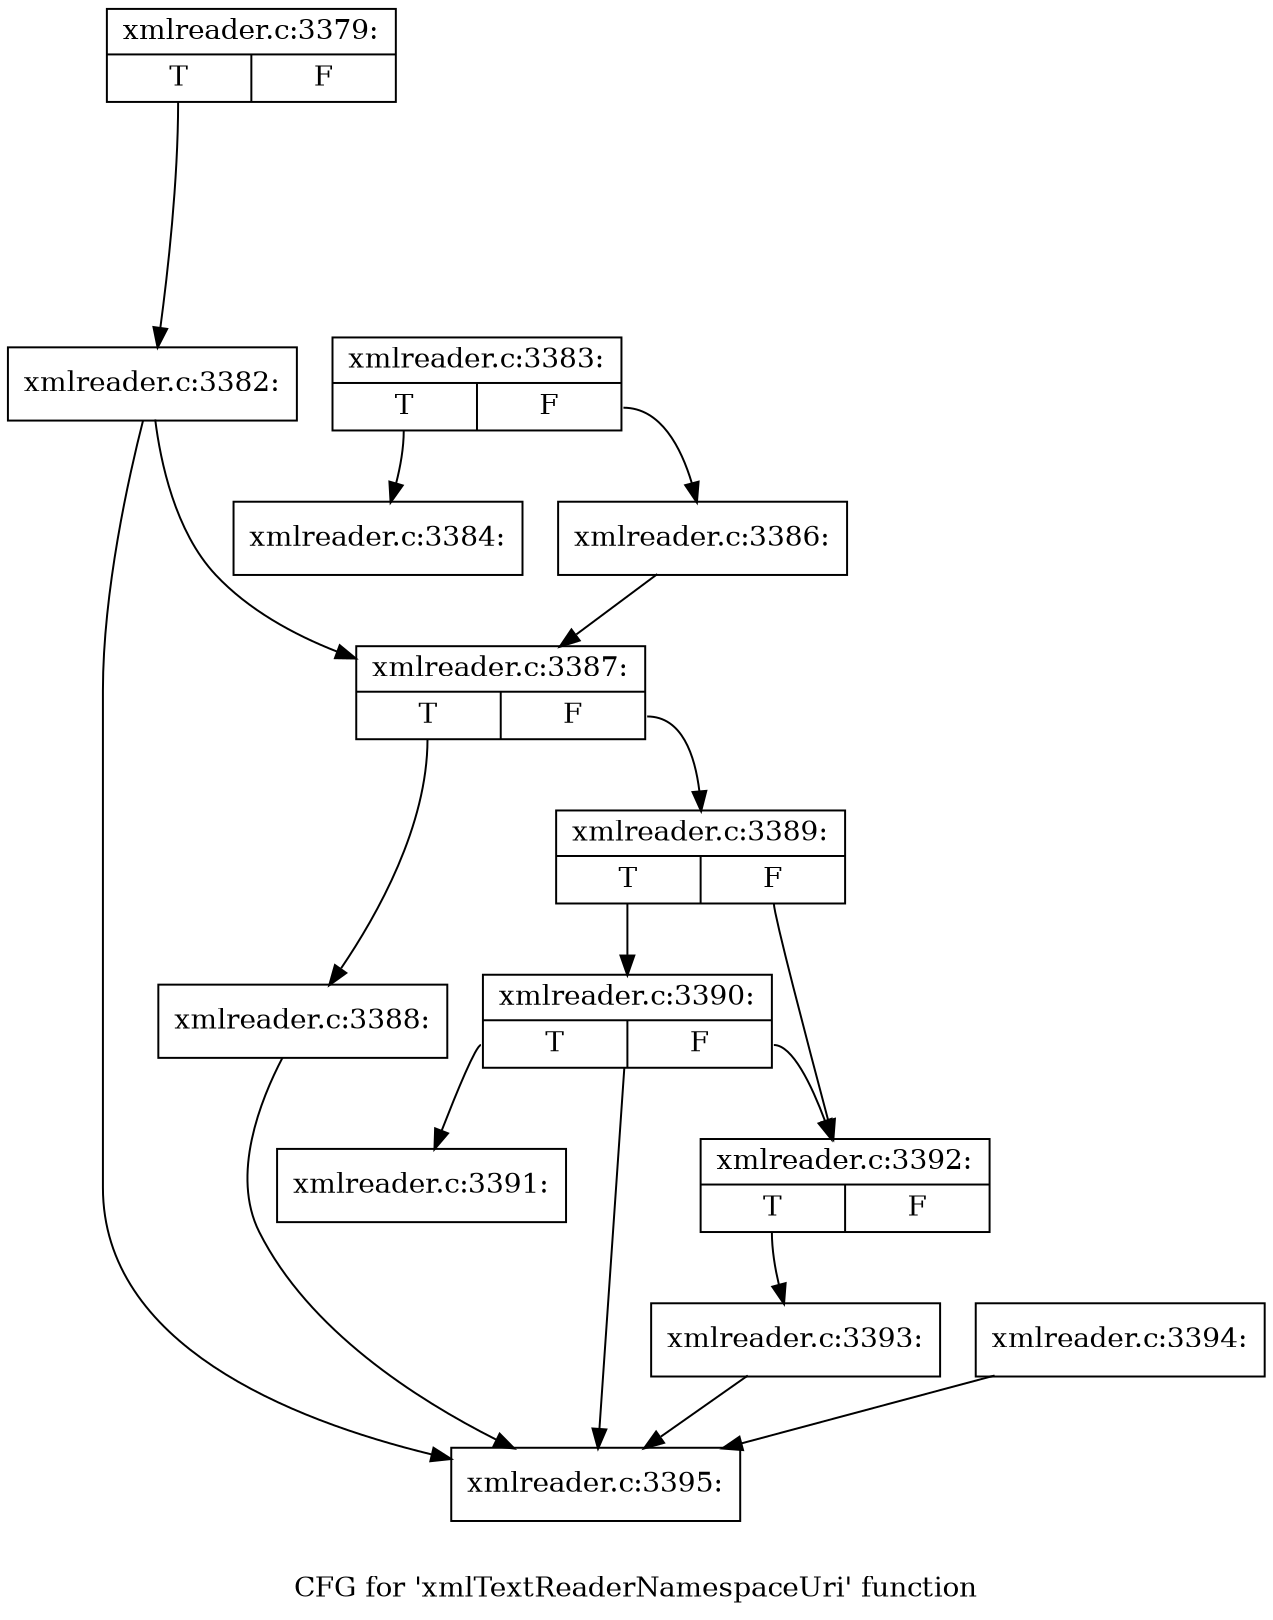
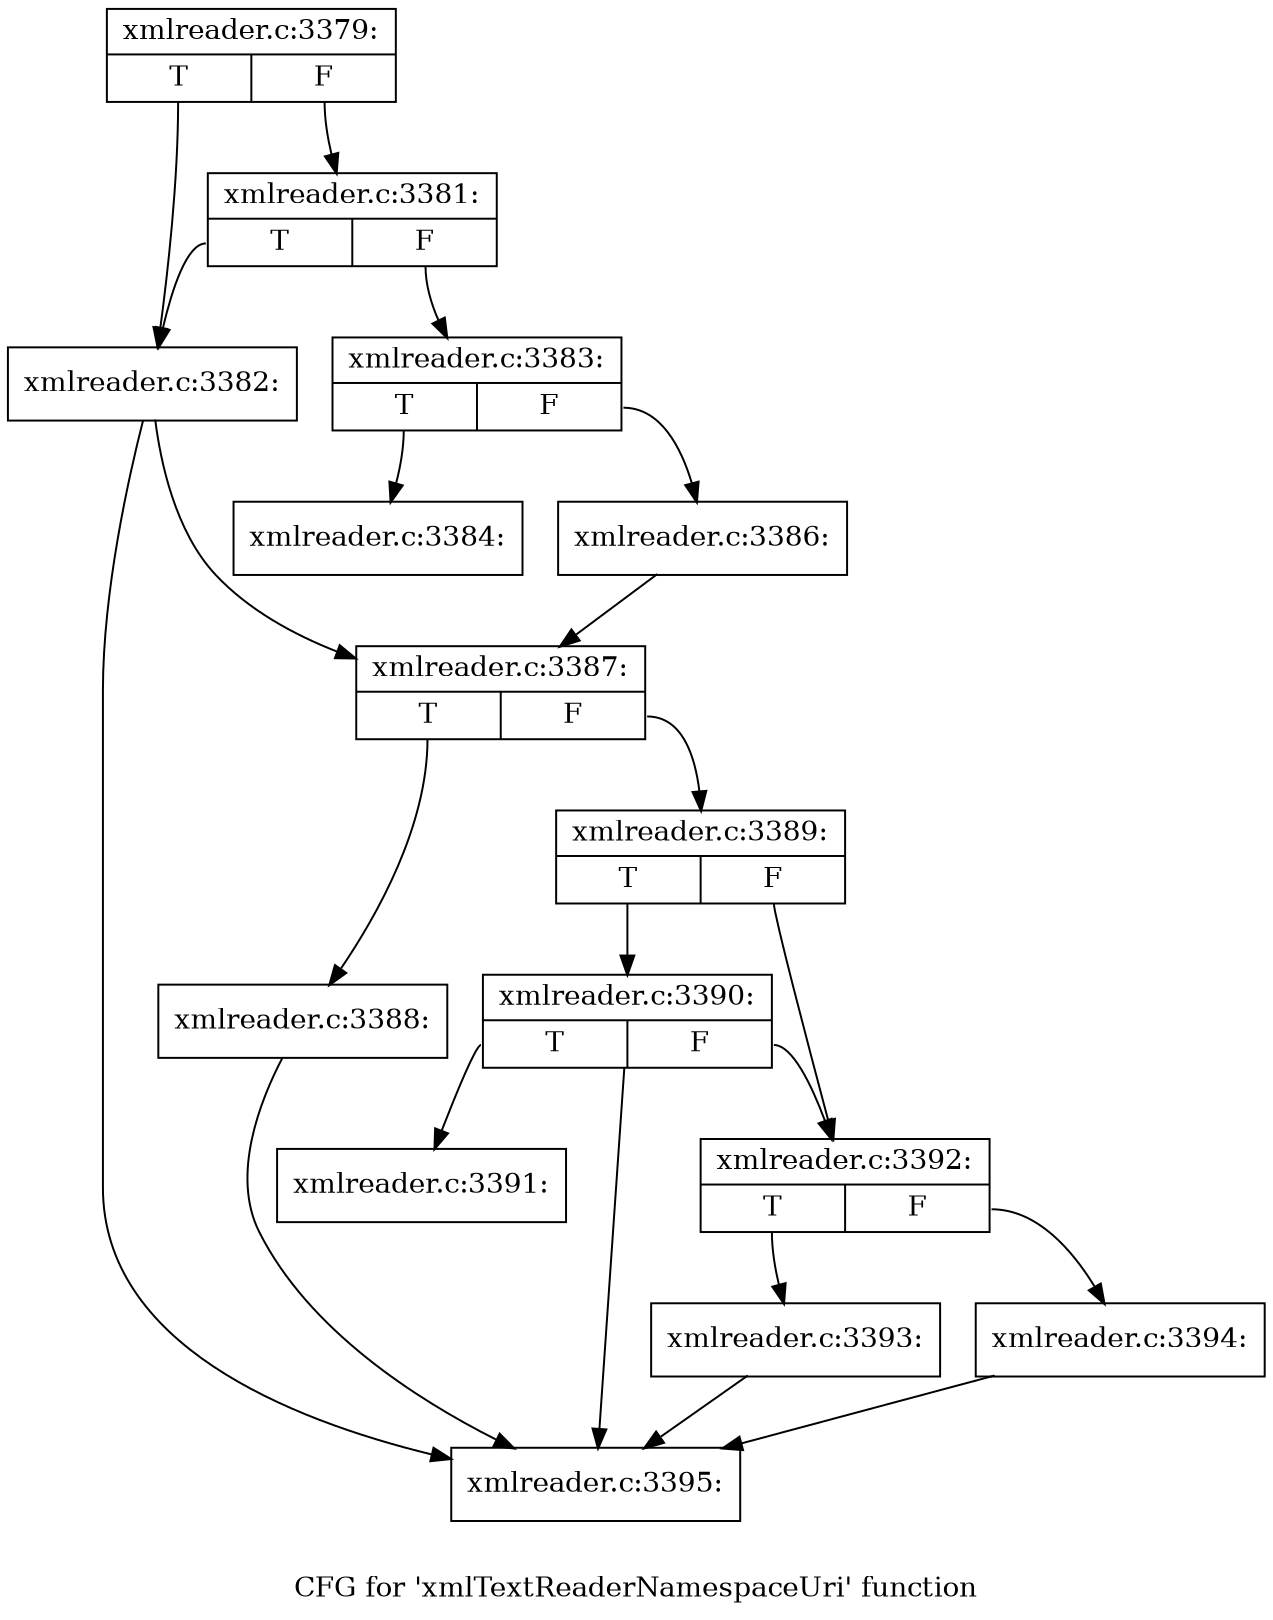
node "xmlreader.c:3381:": added
edge "xmlreader.c:3392:" -> "xmlreader.c:3394:": added
